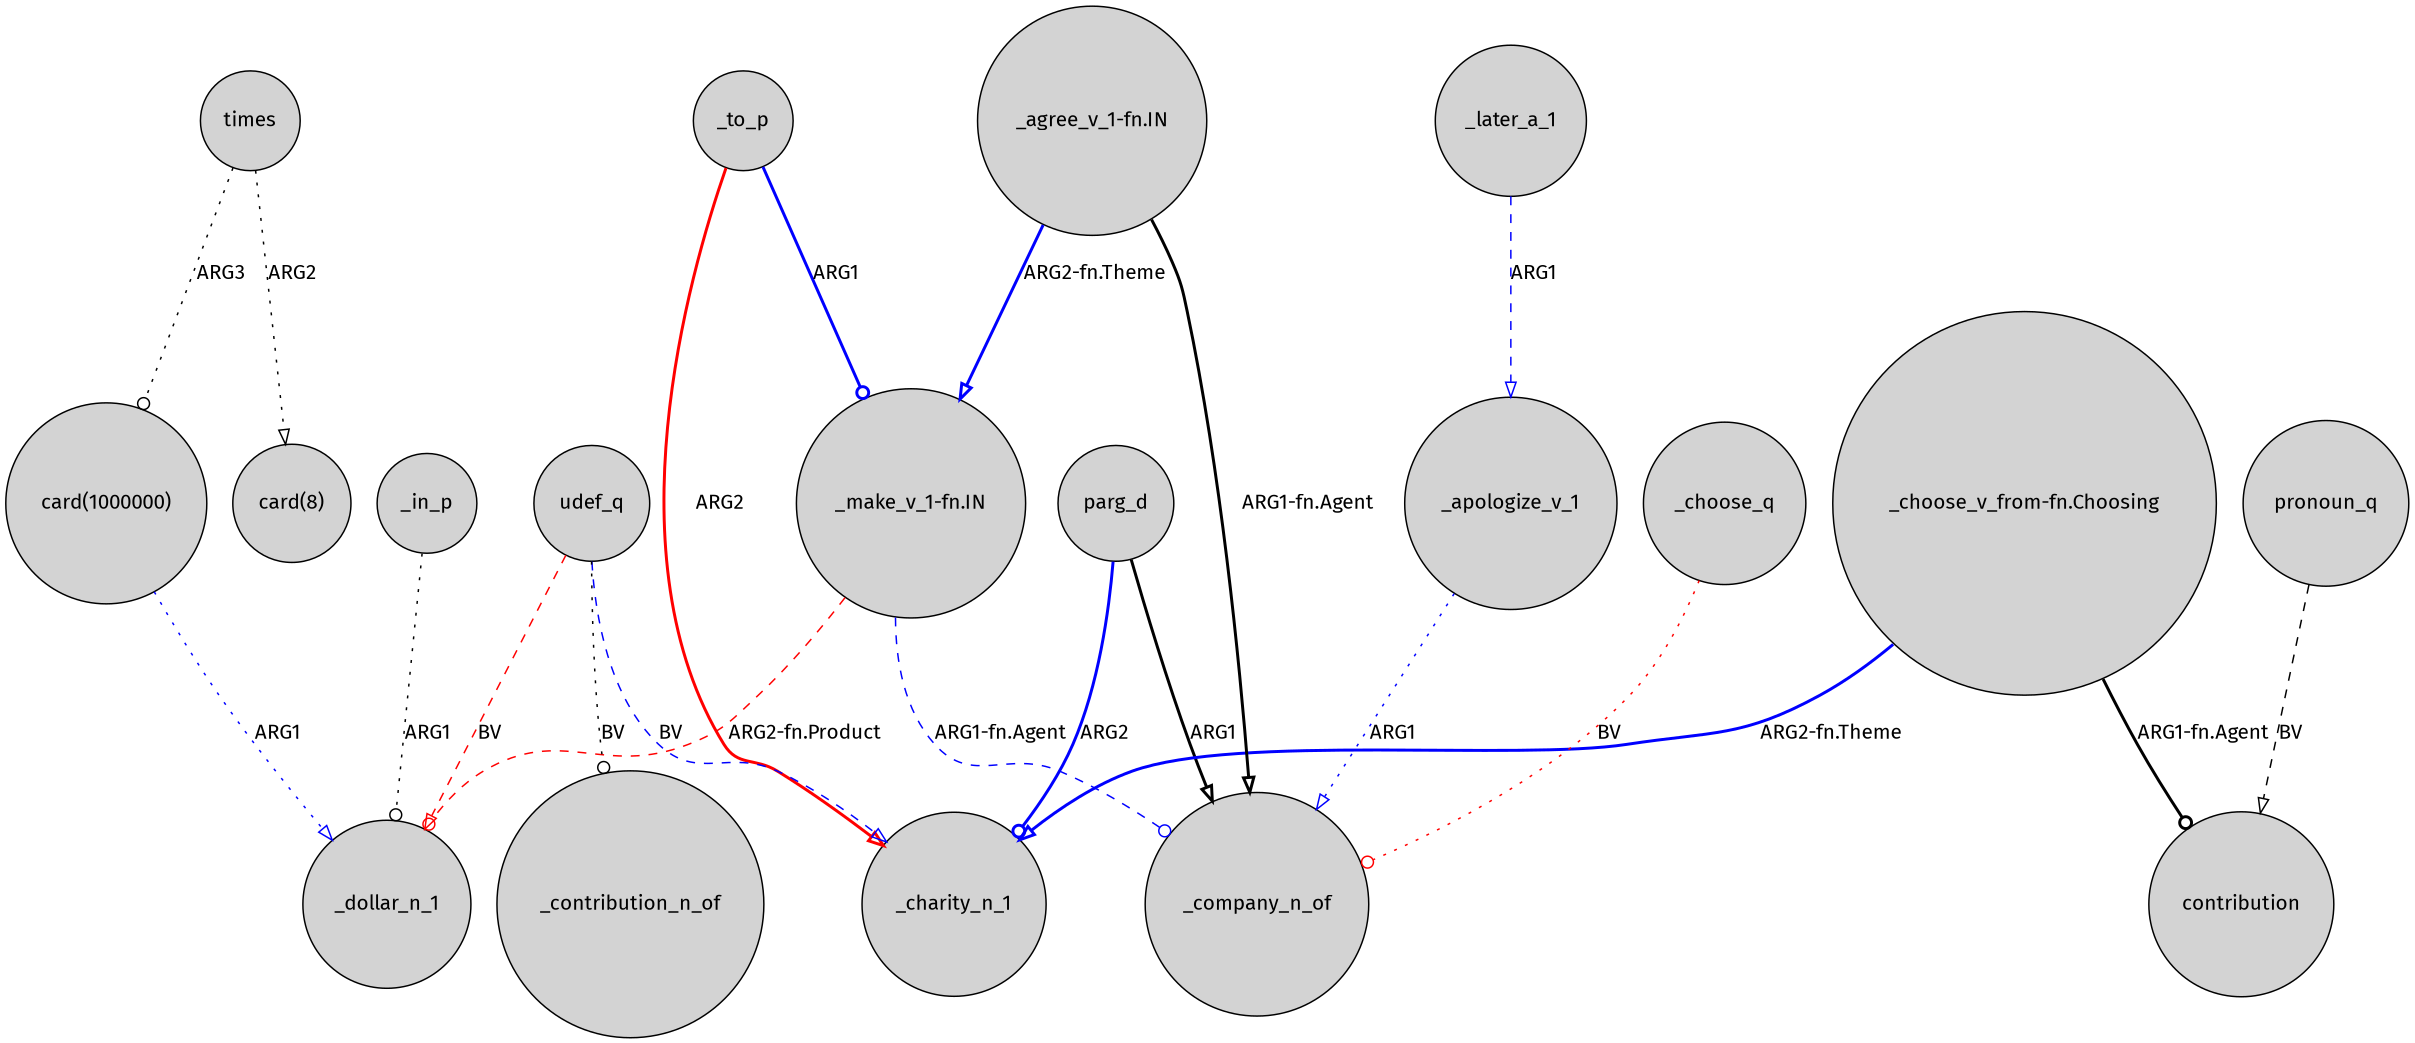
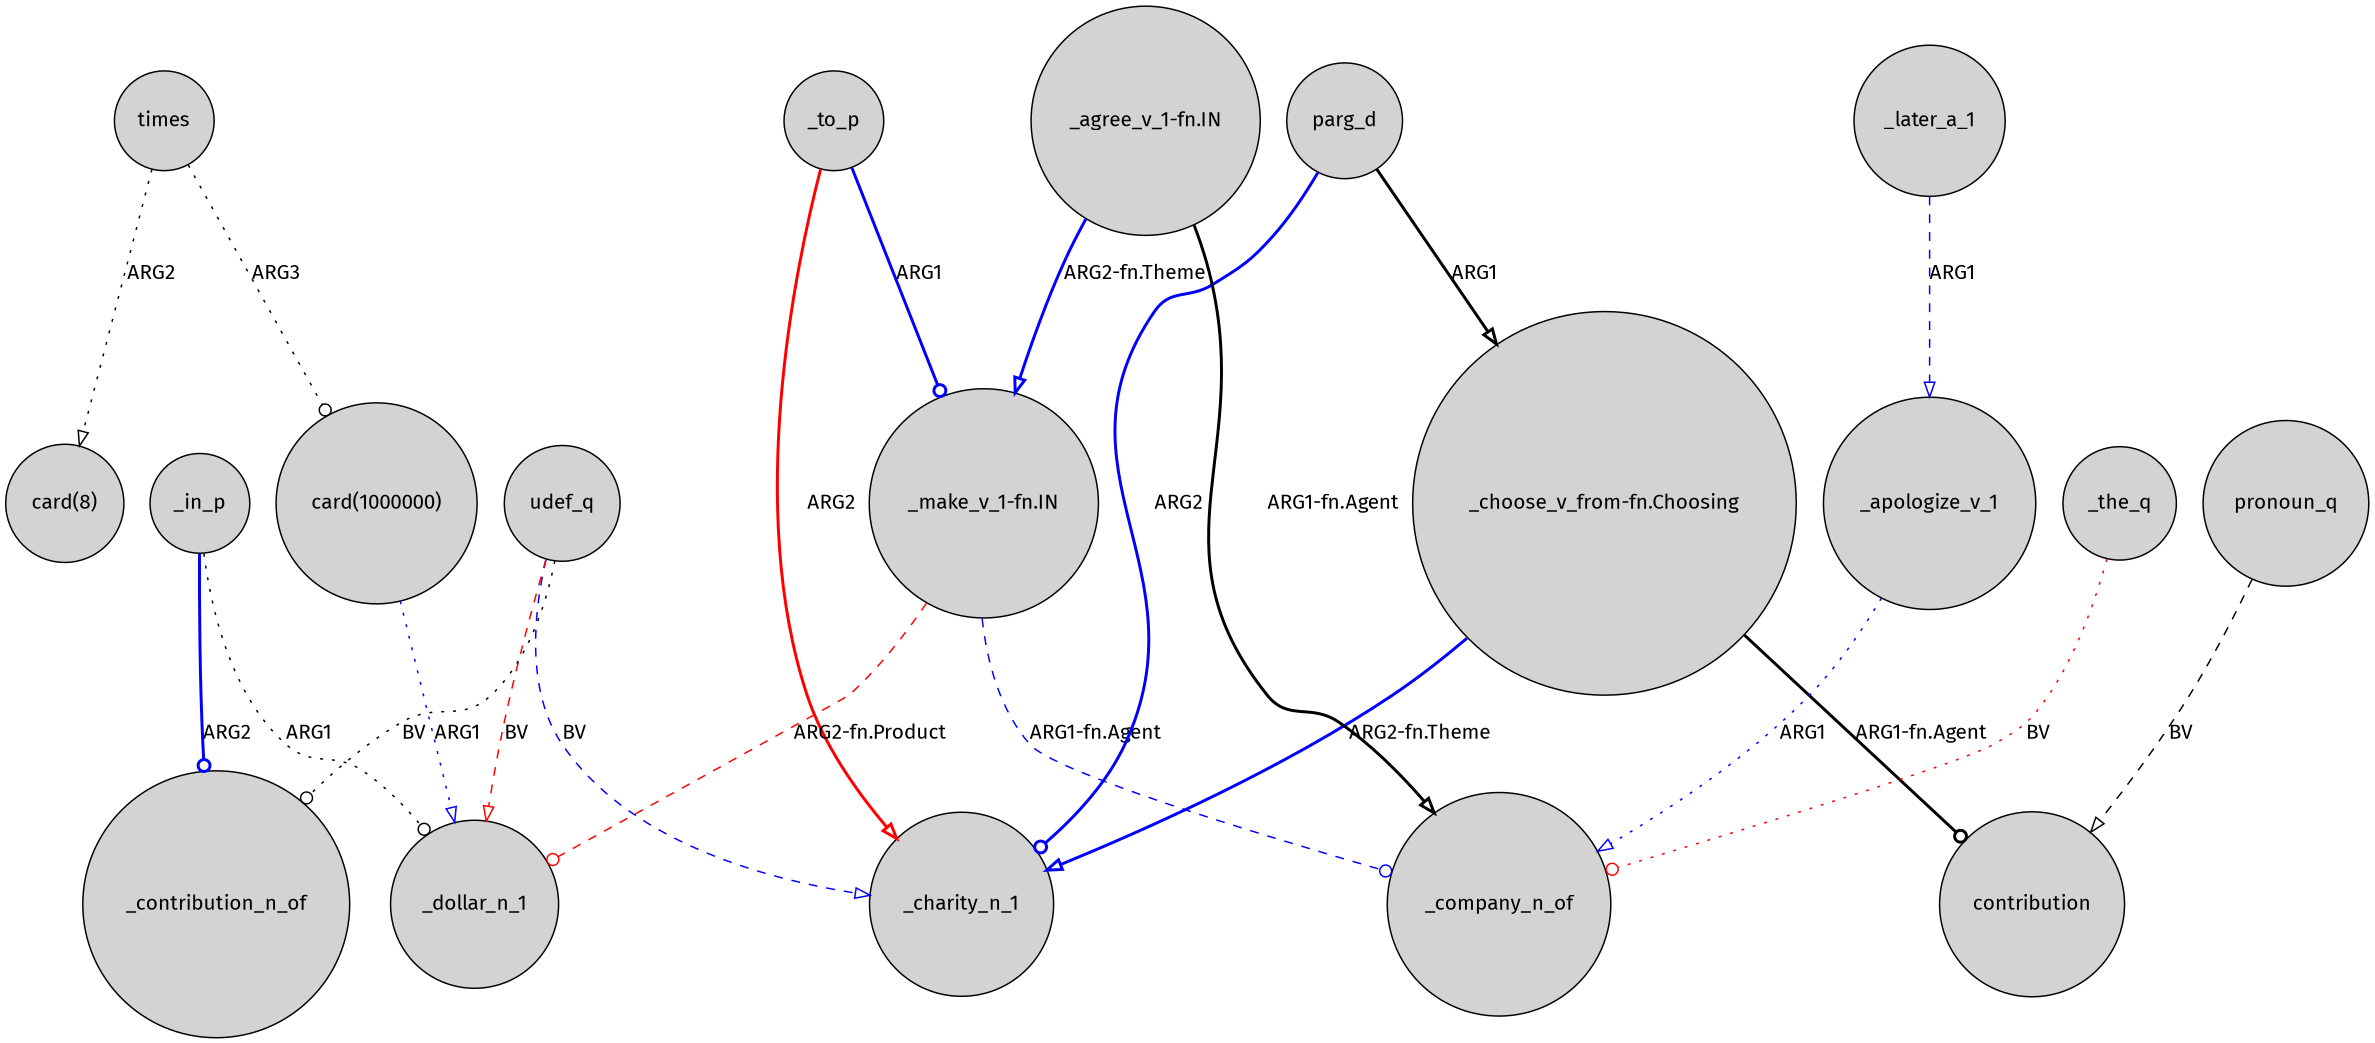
node "_choose_q": label "_choose_q" -> "_the_q"
edge "_in_p" -> "_contribution_n_of": added, label "ARG2"
edge "parg_d" -> "_company_n_of": now "parg_d" -> "_choose_v_from-fn.Choosing"
